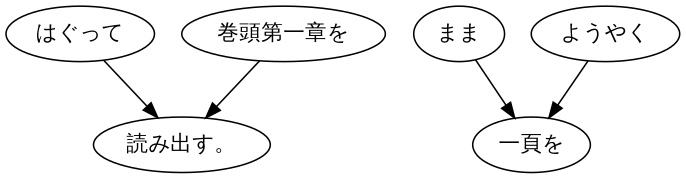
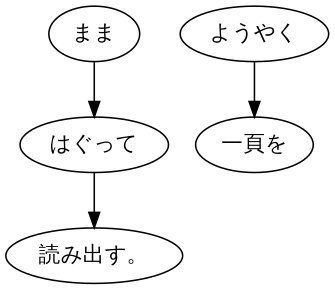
node "巻頭第一章を": removed
edge "まま" -> "一頁を": now "まま" -> "はぐって"
